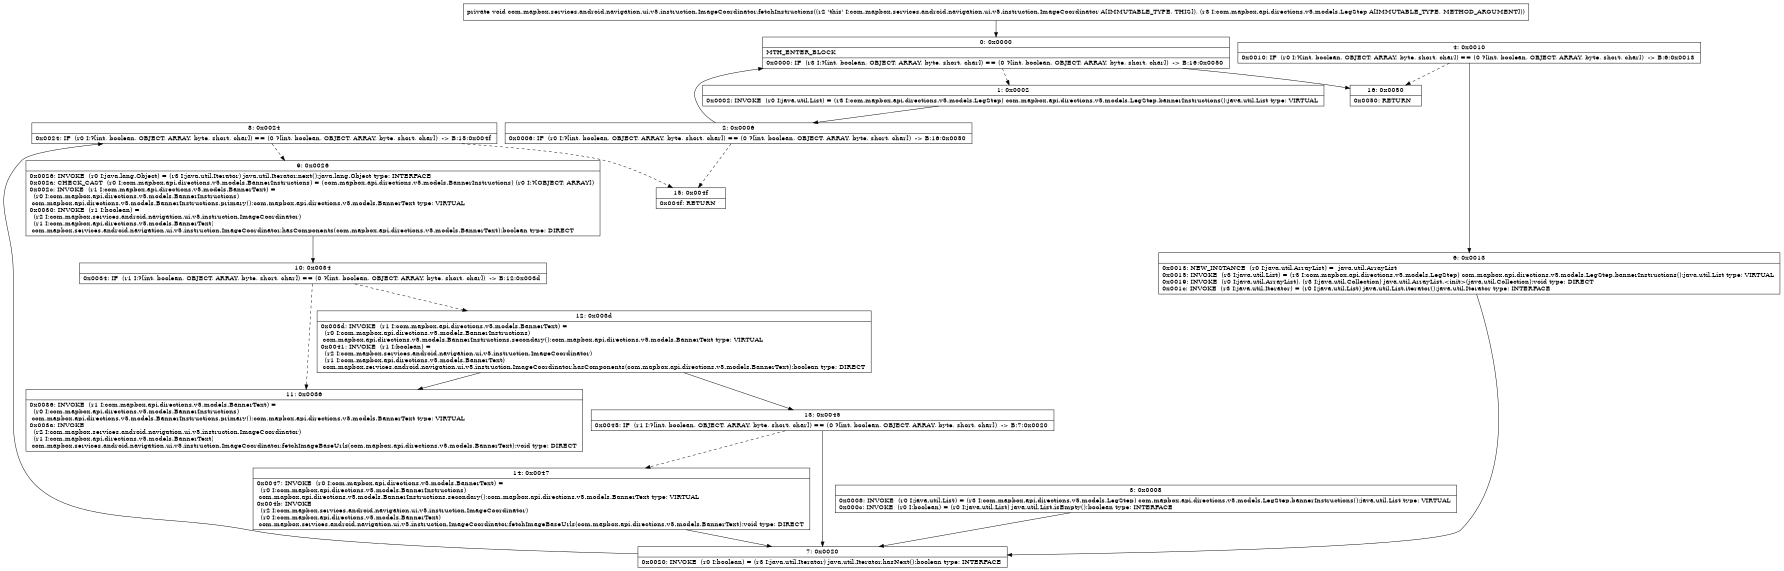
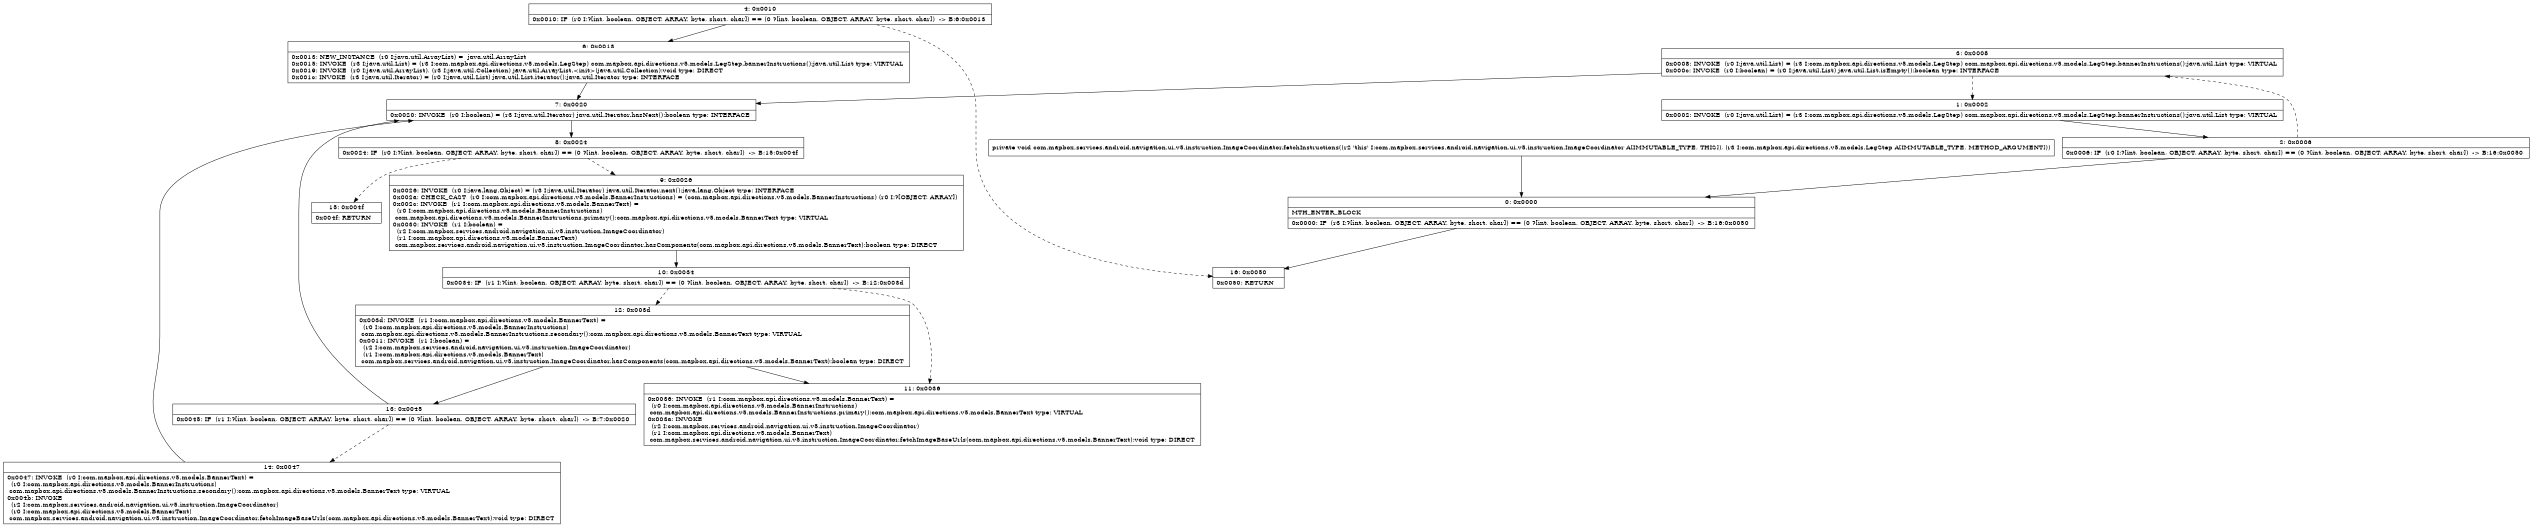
edge "0: 0x0000" -> "1: 0x0002": now "3: 0x0008" -> "1: 0x0002"
edge "2: 0x0006" -> "15: 0x004f": now "2: 0x0006" -> "3: 0x0008"
node "12: 0x003d": text "0x0041: INVOKE  (r1 I:boolean) =" -> "0x0011: INVOKE  (r1 I:boolean) ="
